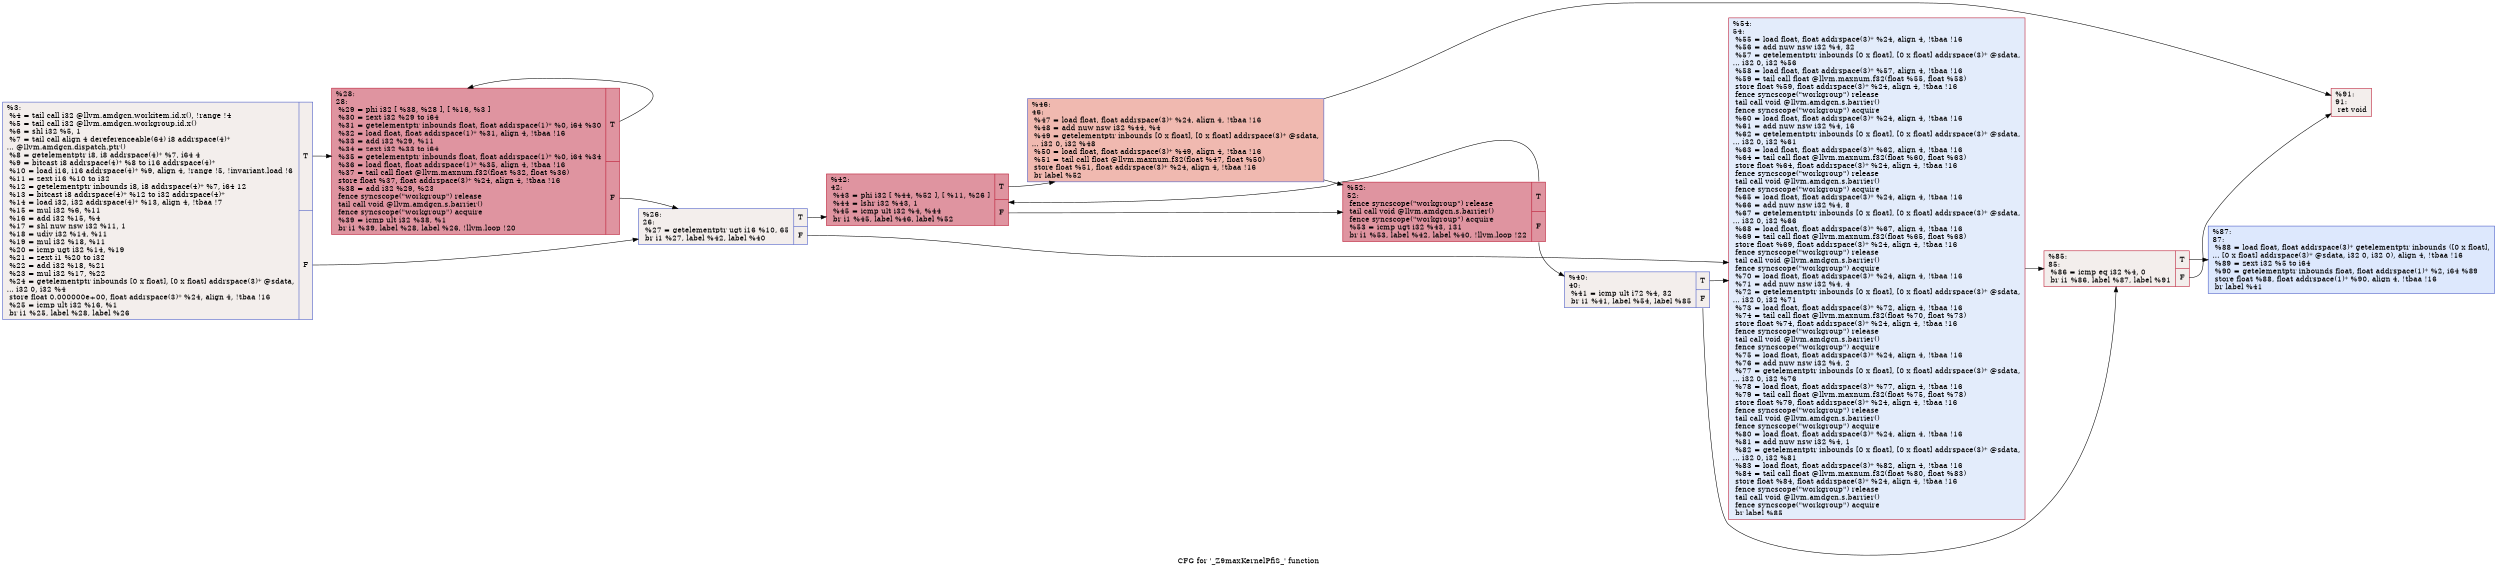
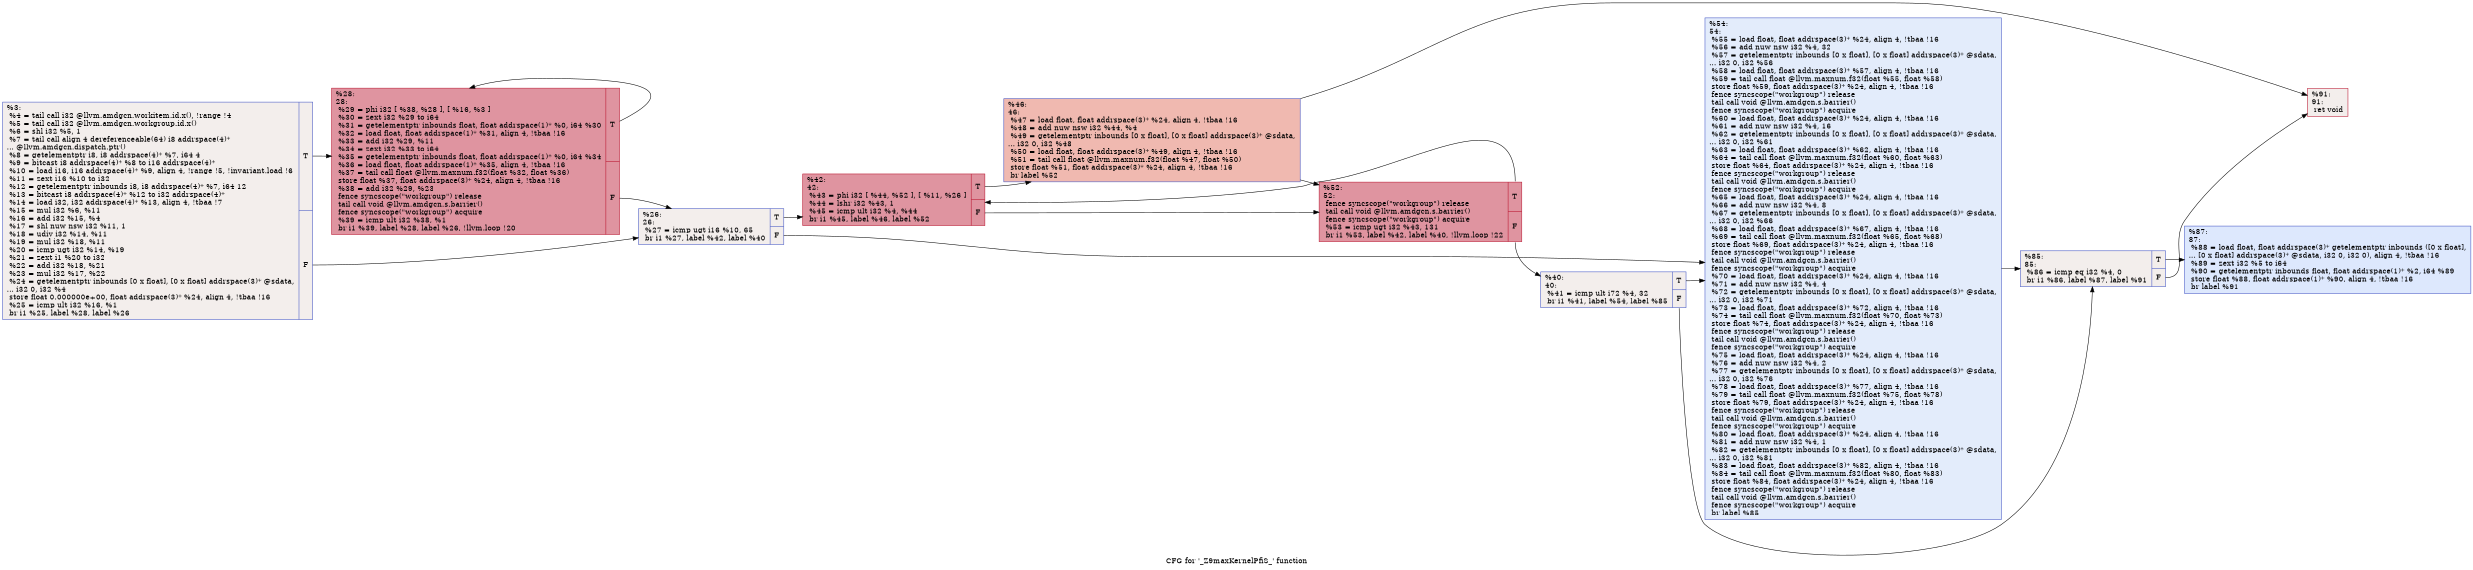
node "%26:": text "%27 = getelementptr ugt i16 %10, 65" -> "%27 = icmp ugt i16 %10, 65"
node "%54:": color #b70d28ff -> #3d50c3ff
node "%85:": color #b70d28ff -> #3d50c3ff
node "%87:": text "br label %41" -> "br label %91"
